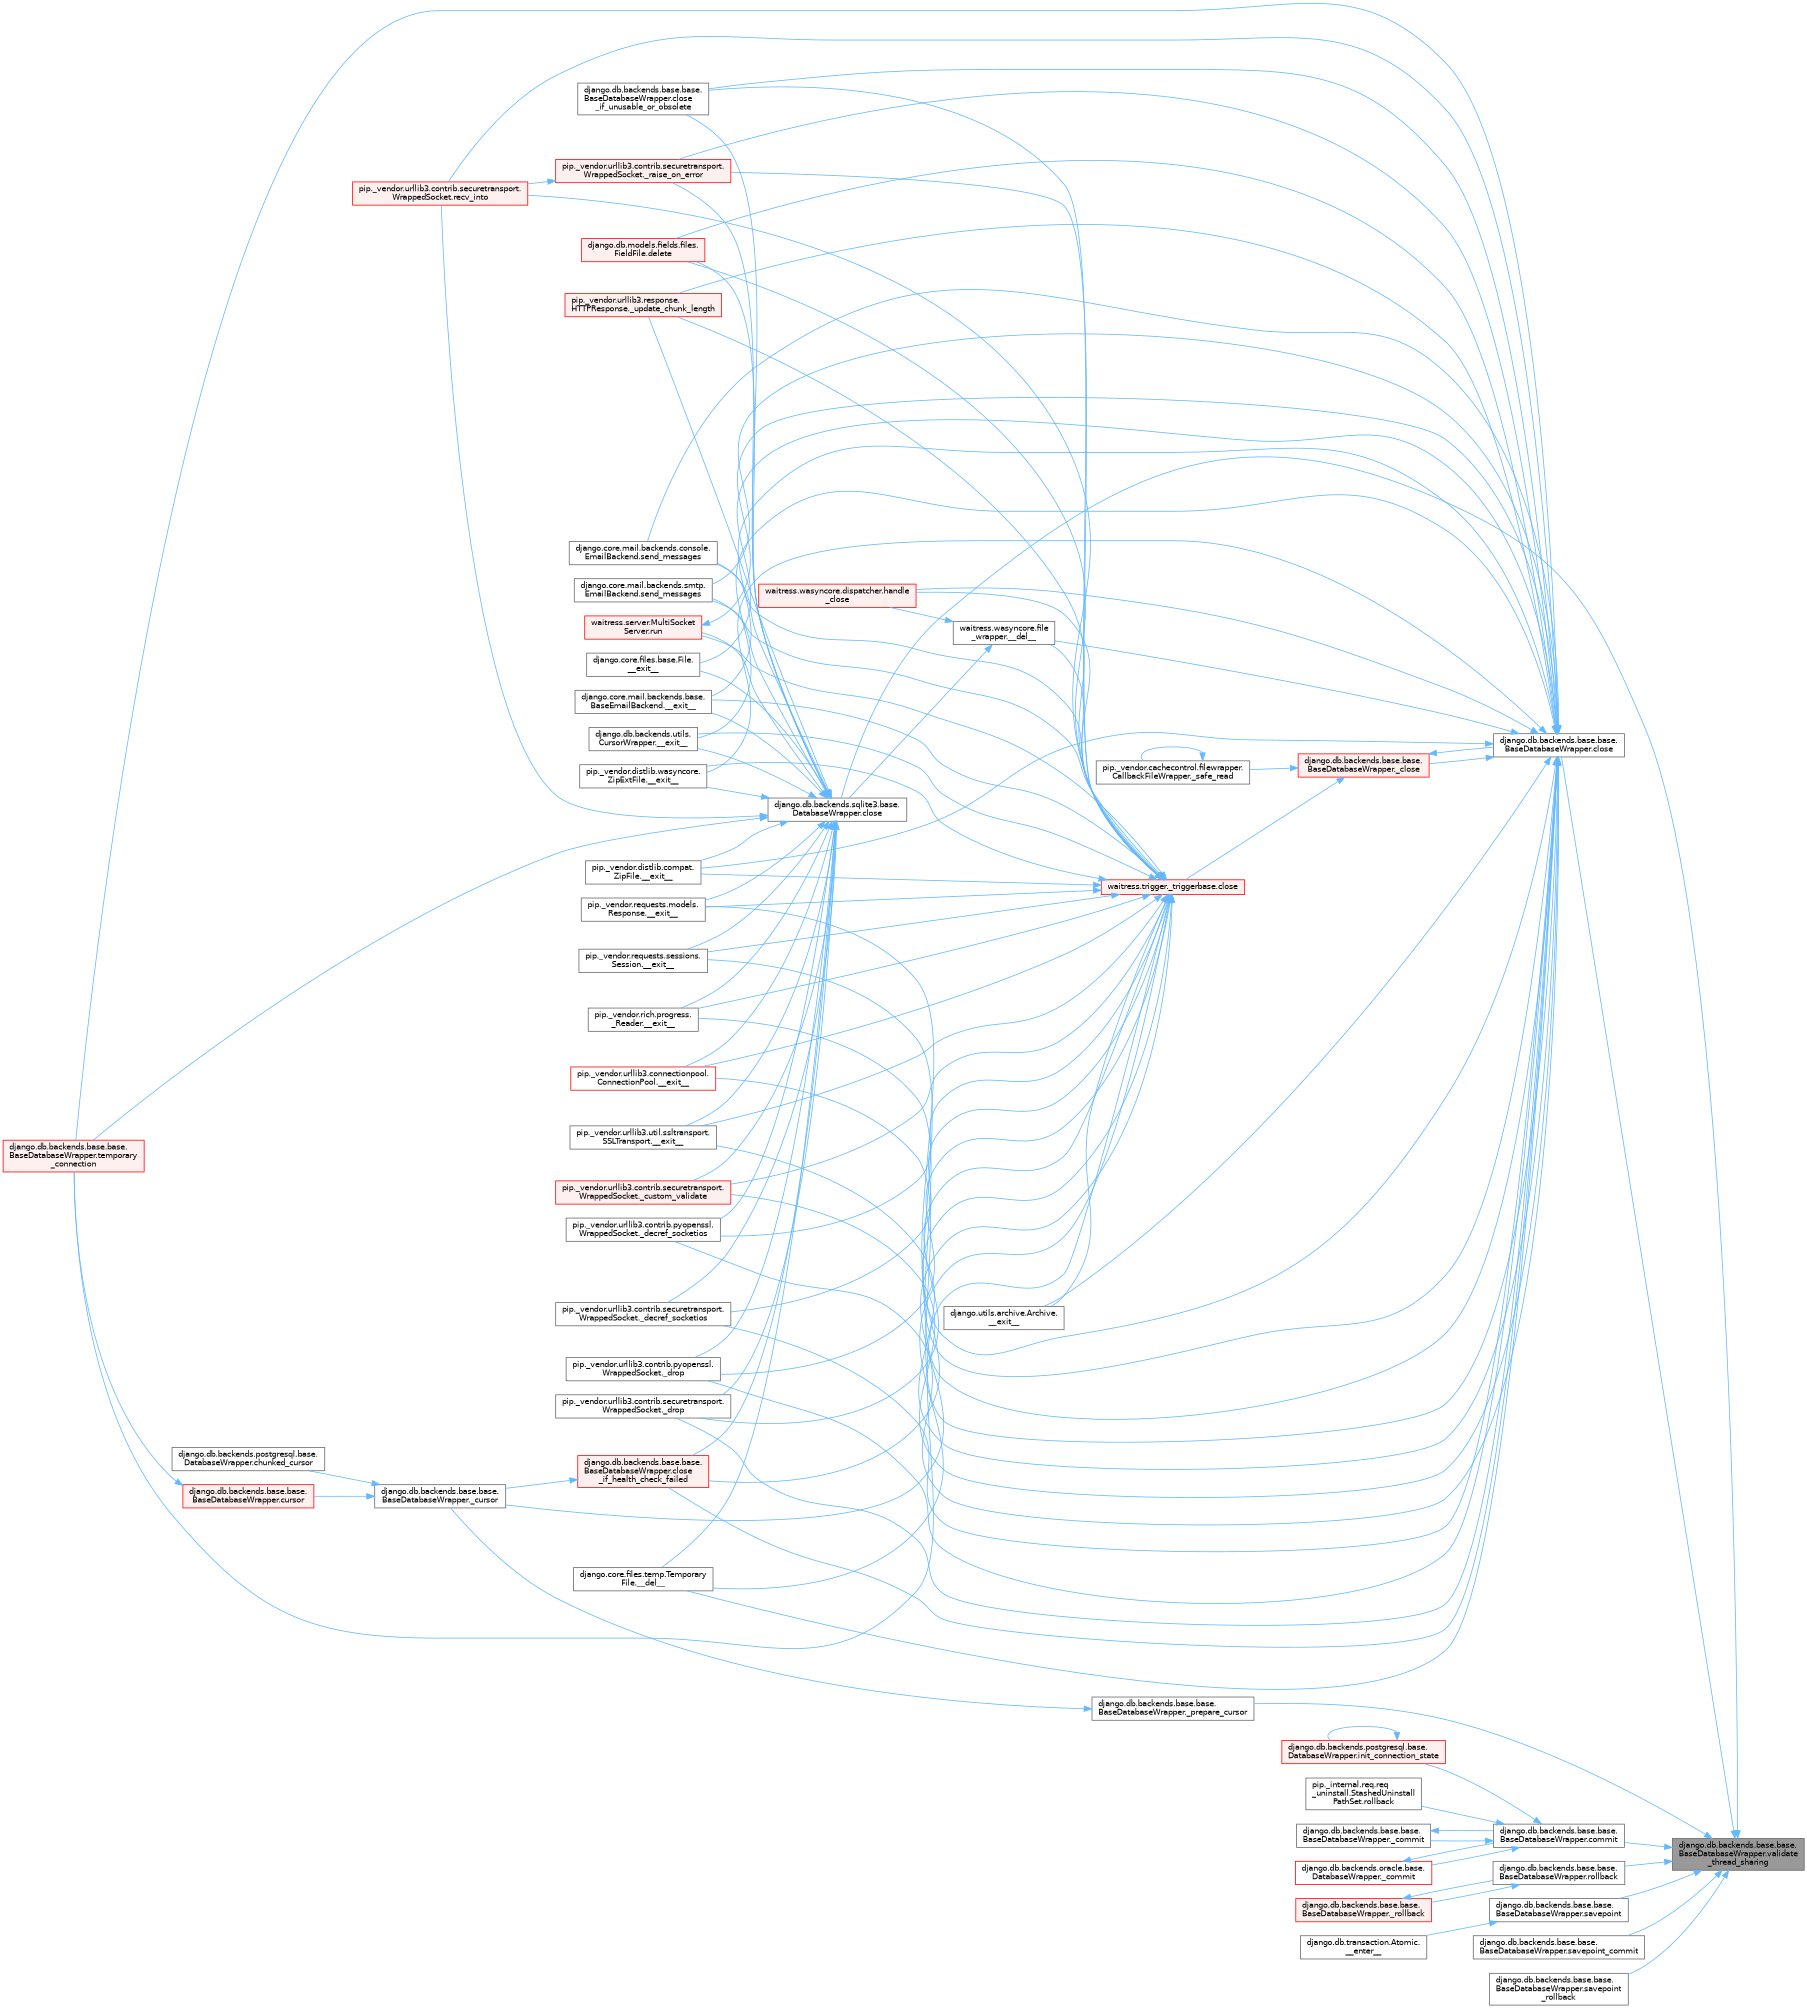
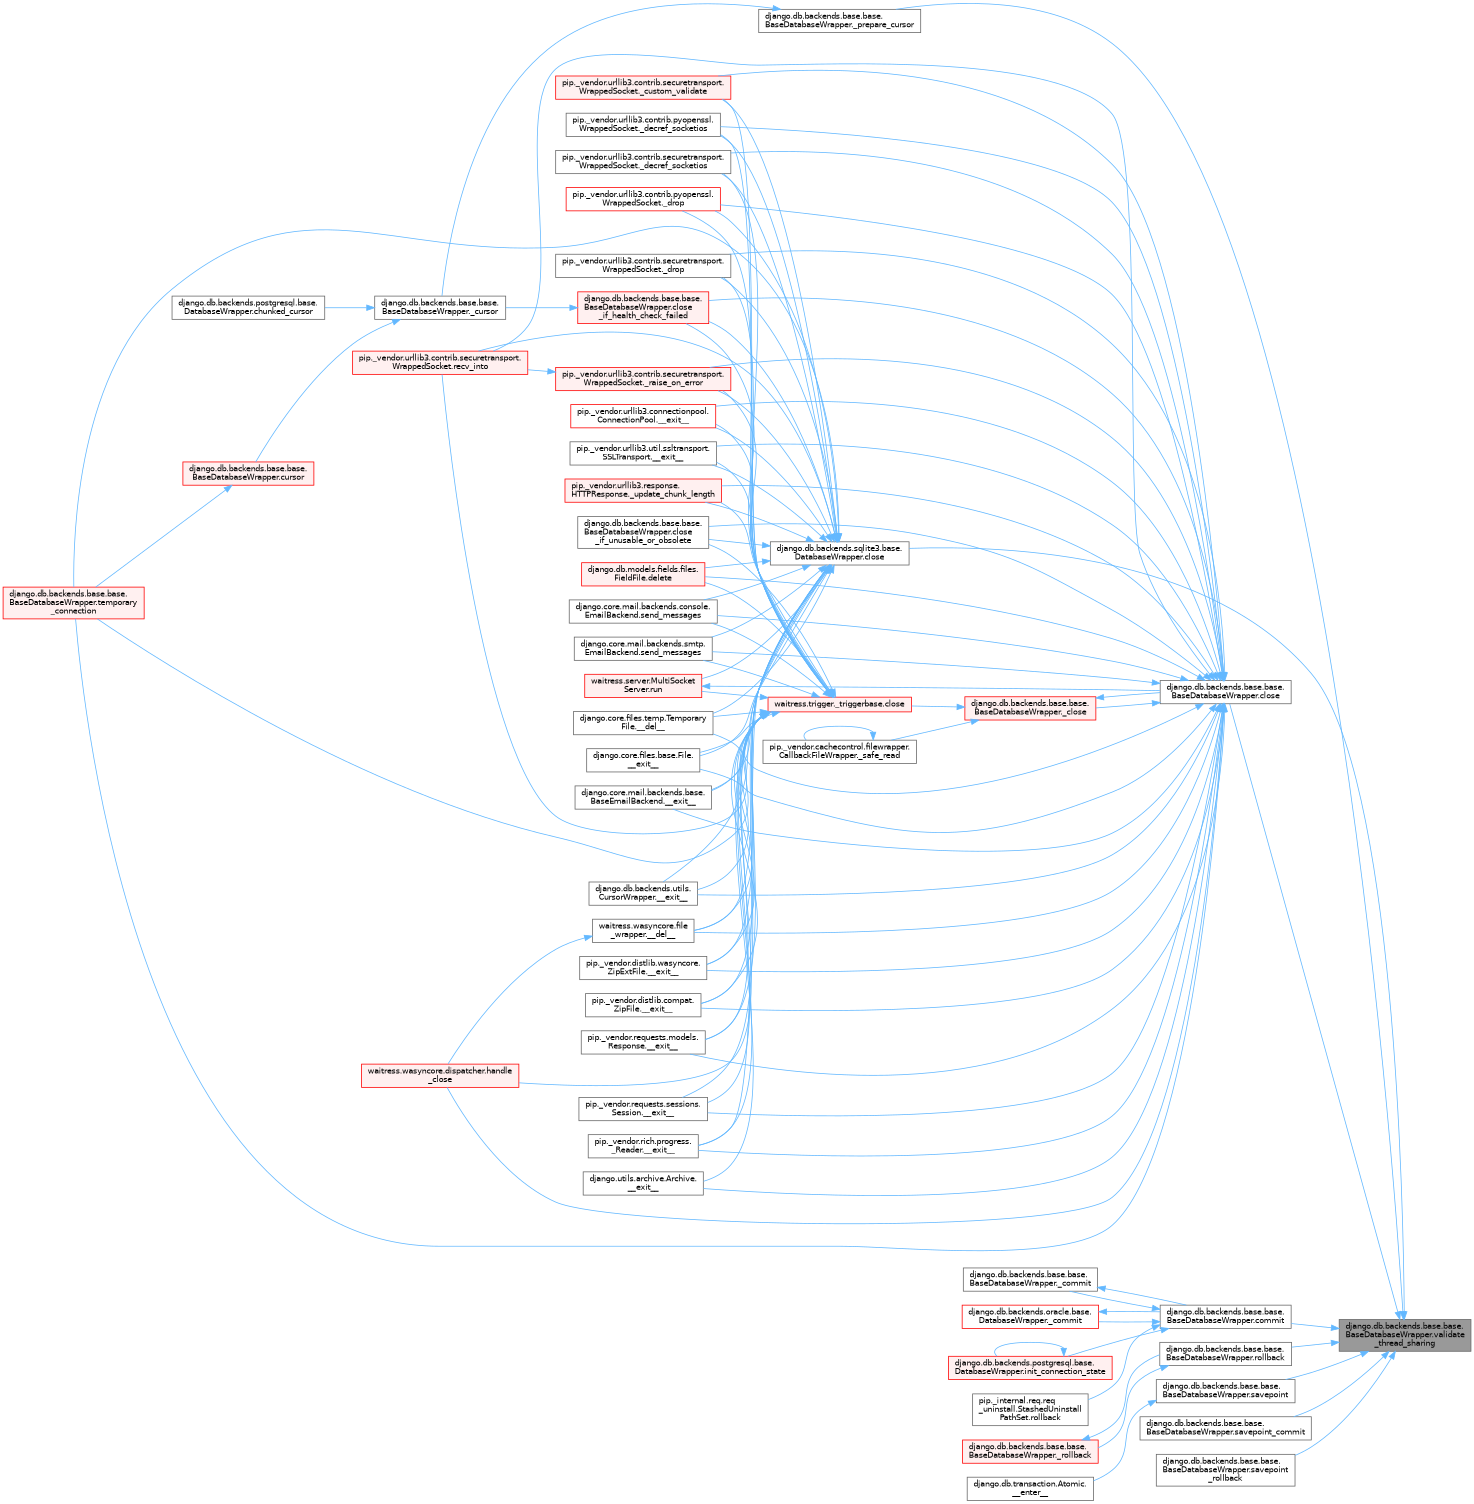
edge "django.db.backends.sqlite3.base. DatabaseWrapper.close" -> "waitress.wasyncore.file _wrapper.__del__": reversed
node "pip._vendor.urllib3.contrib.pyopenssl. WrappedSocket._drop": color grey40 -> red
edge "django.db.backends.base.base. BaseDatabaseWrapper._cursor" -> "waitress.trigger._triggerbase.close": now "django.core.files.base.File. __exit__" -> "waitress.trigger._triggerbase.close"
